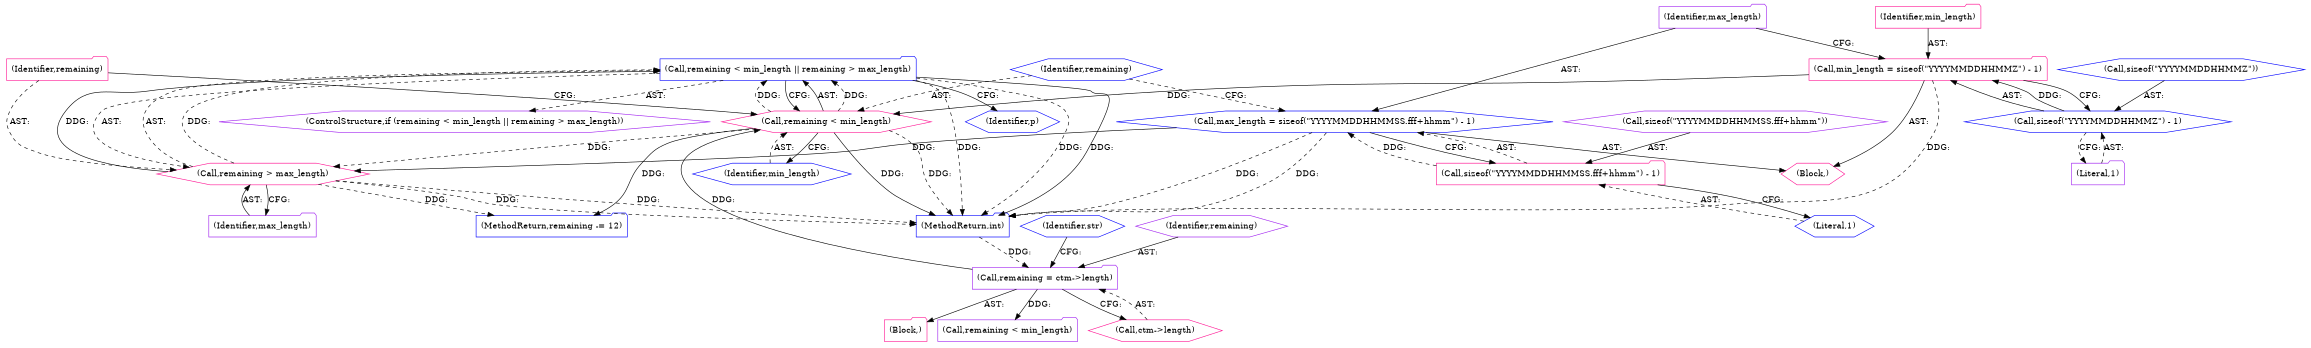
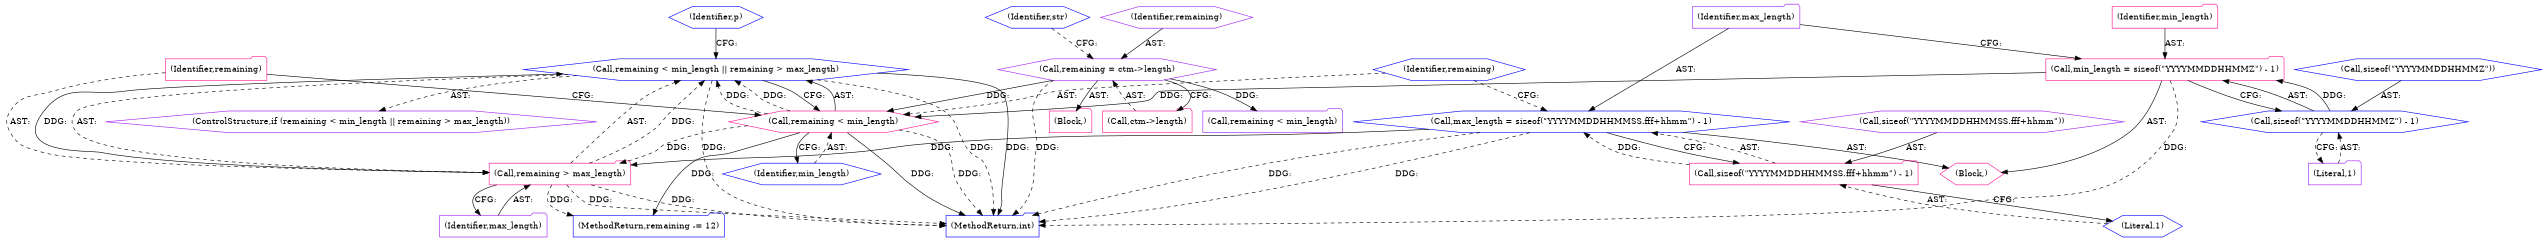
node "(Call,remaining < min_length || remaining > max_length)": shape folder -> hexagon
edge "(Call,remaining < min_length || remaining > max_length)" -> "(Identifier,p)": reversed
node "(Call,remaining > max_length)": shape hexagon -> folder
edge "(Identifier,str)" -> "(Call,remaining = ctm->length)": style solid -> dashed
edge "(MethodReturn,int)" -> "(Call,remaining = ctm->length)": reversed
node "(Call,remaining = ctm->length)": shape folder -> hexagon
node "(Call,ctm->length)": shape hexagon -> folder
